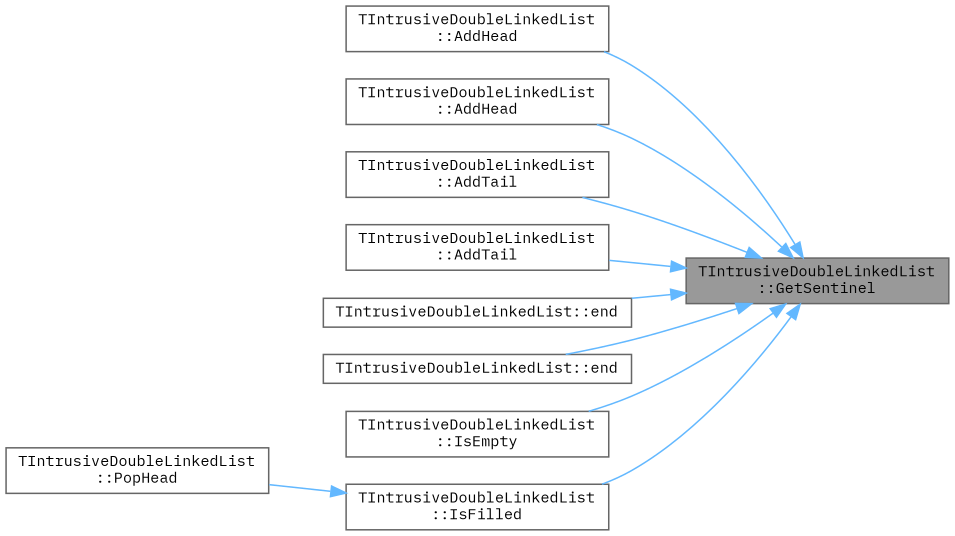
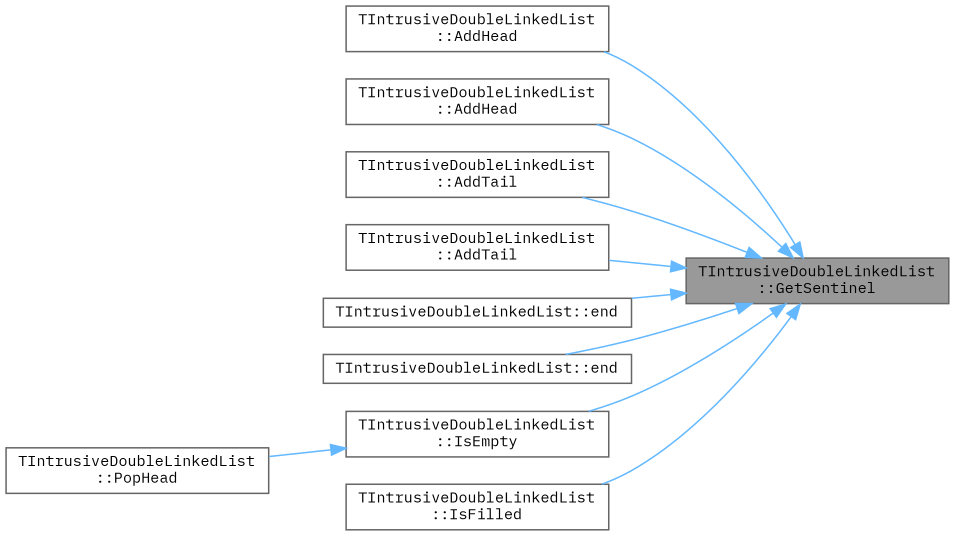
edge "TIntrusiveDoubleLinkedList ::PopHead" -> "TIntrusiveDoubleLinkedList ::IsFilled": now "TIntrusiveDoubleLinkedList ::PopHead" -> "TIntrusiveDoubleLinkedList ::IsEmpty"
